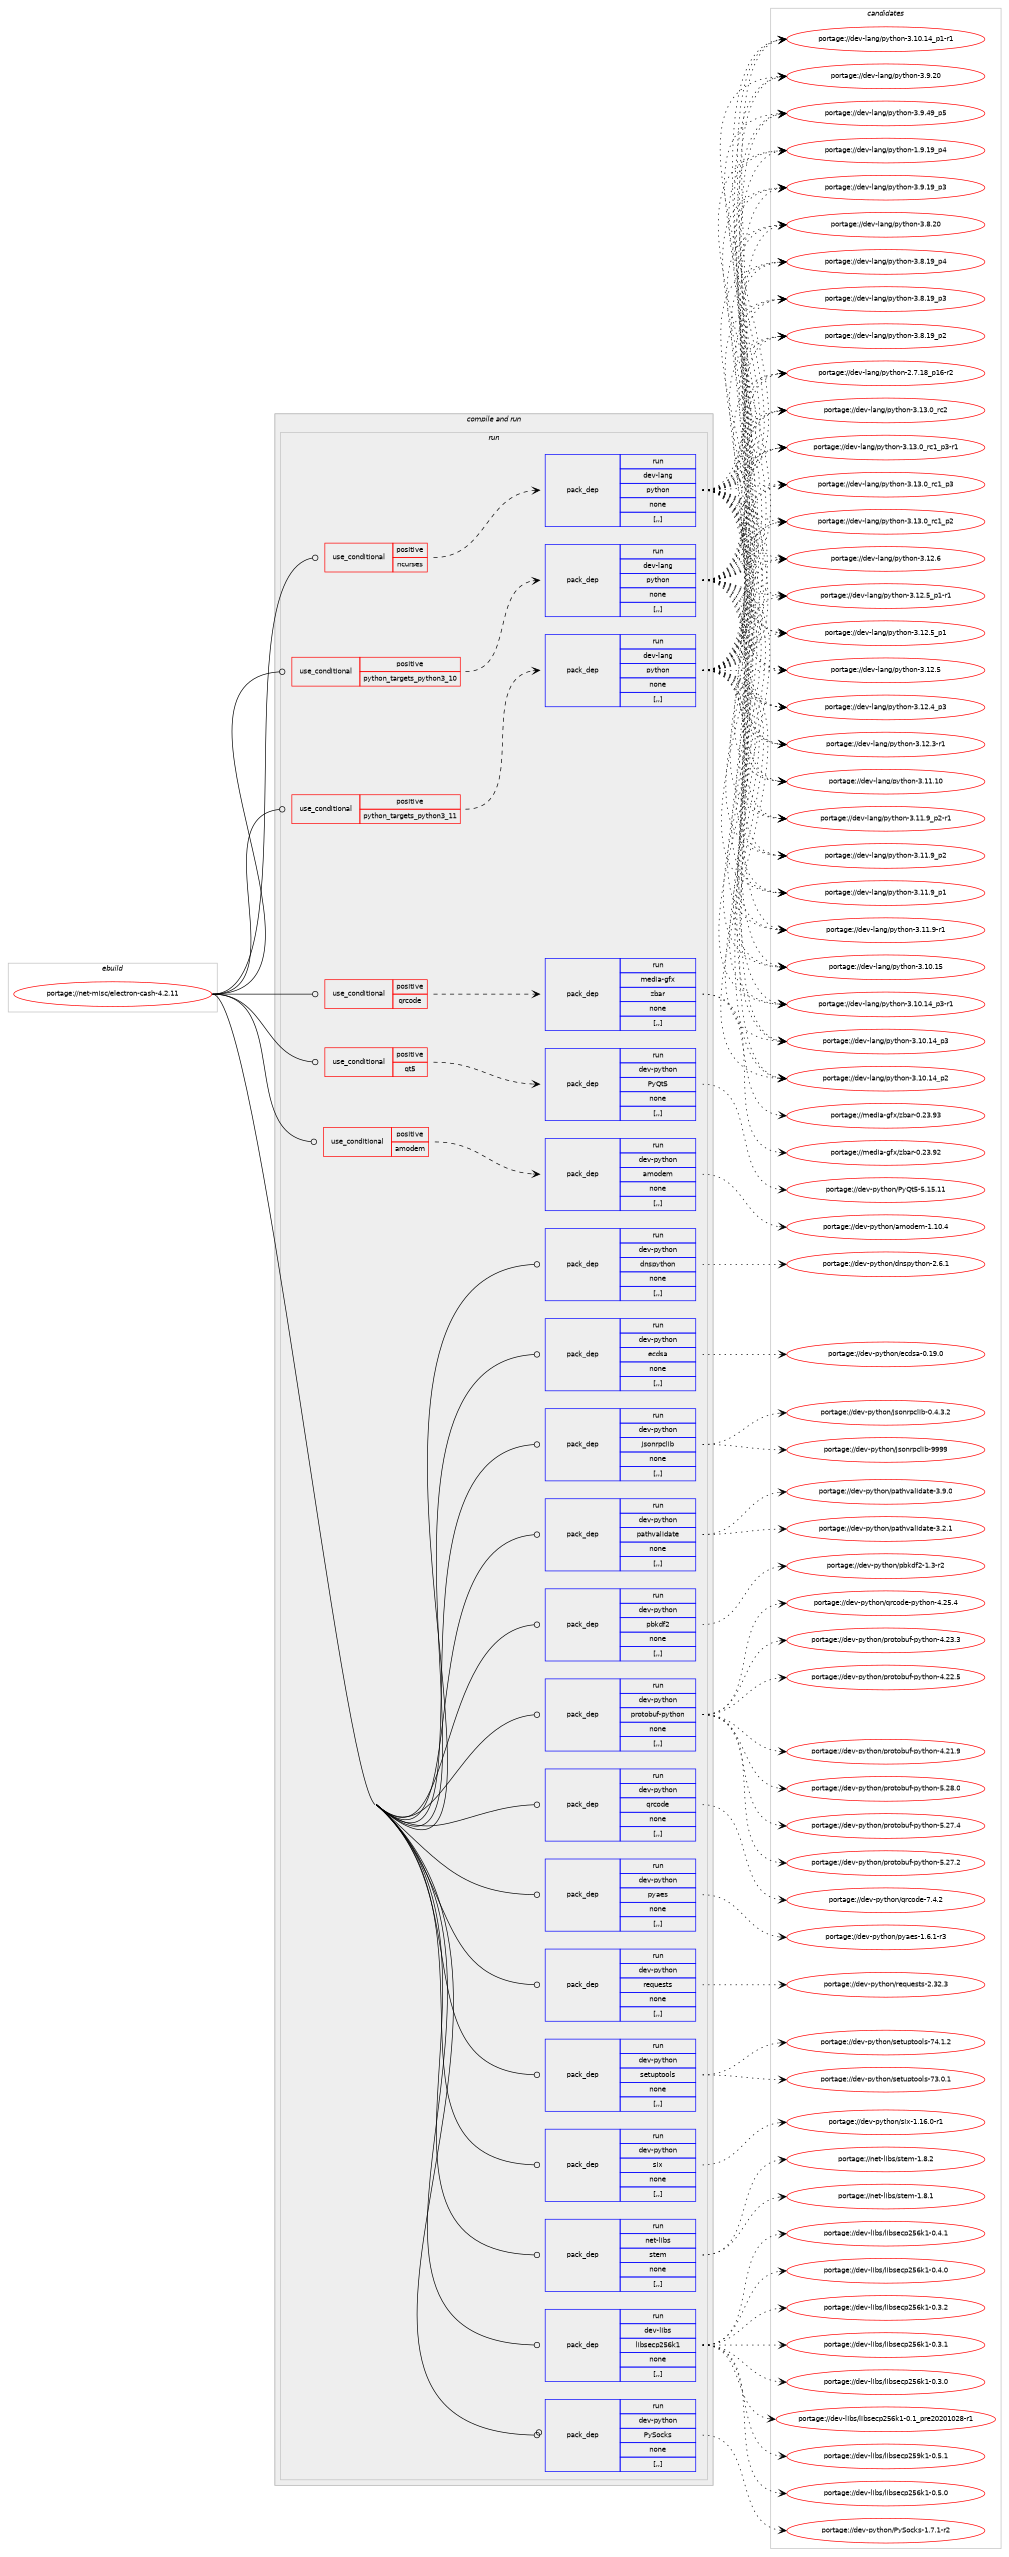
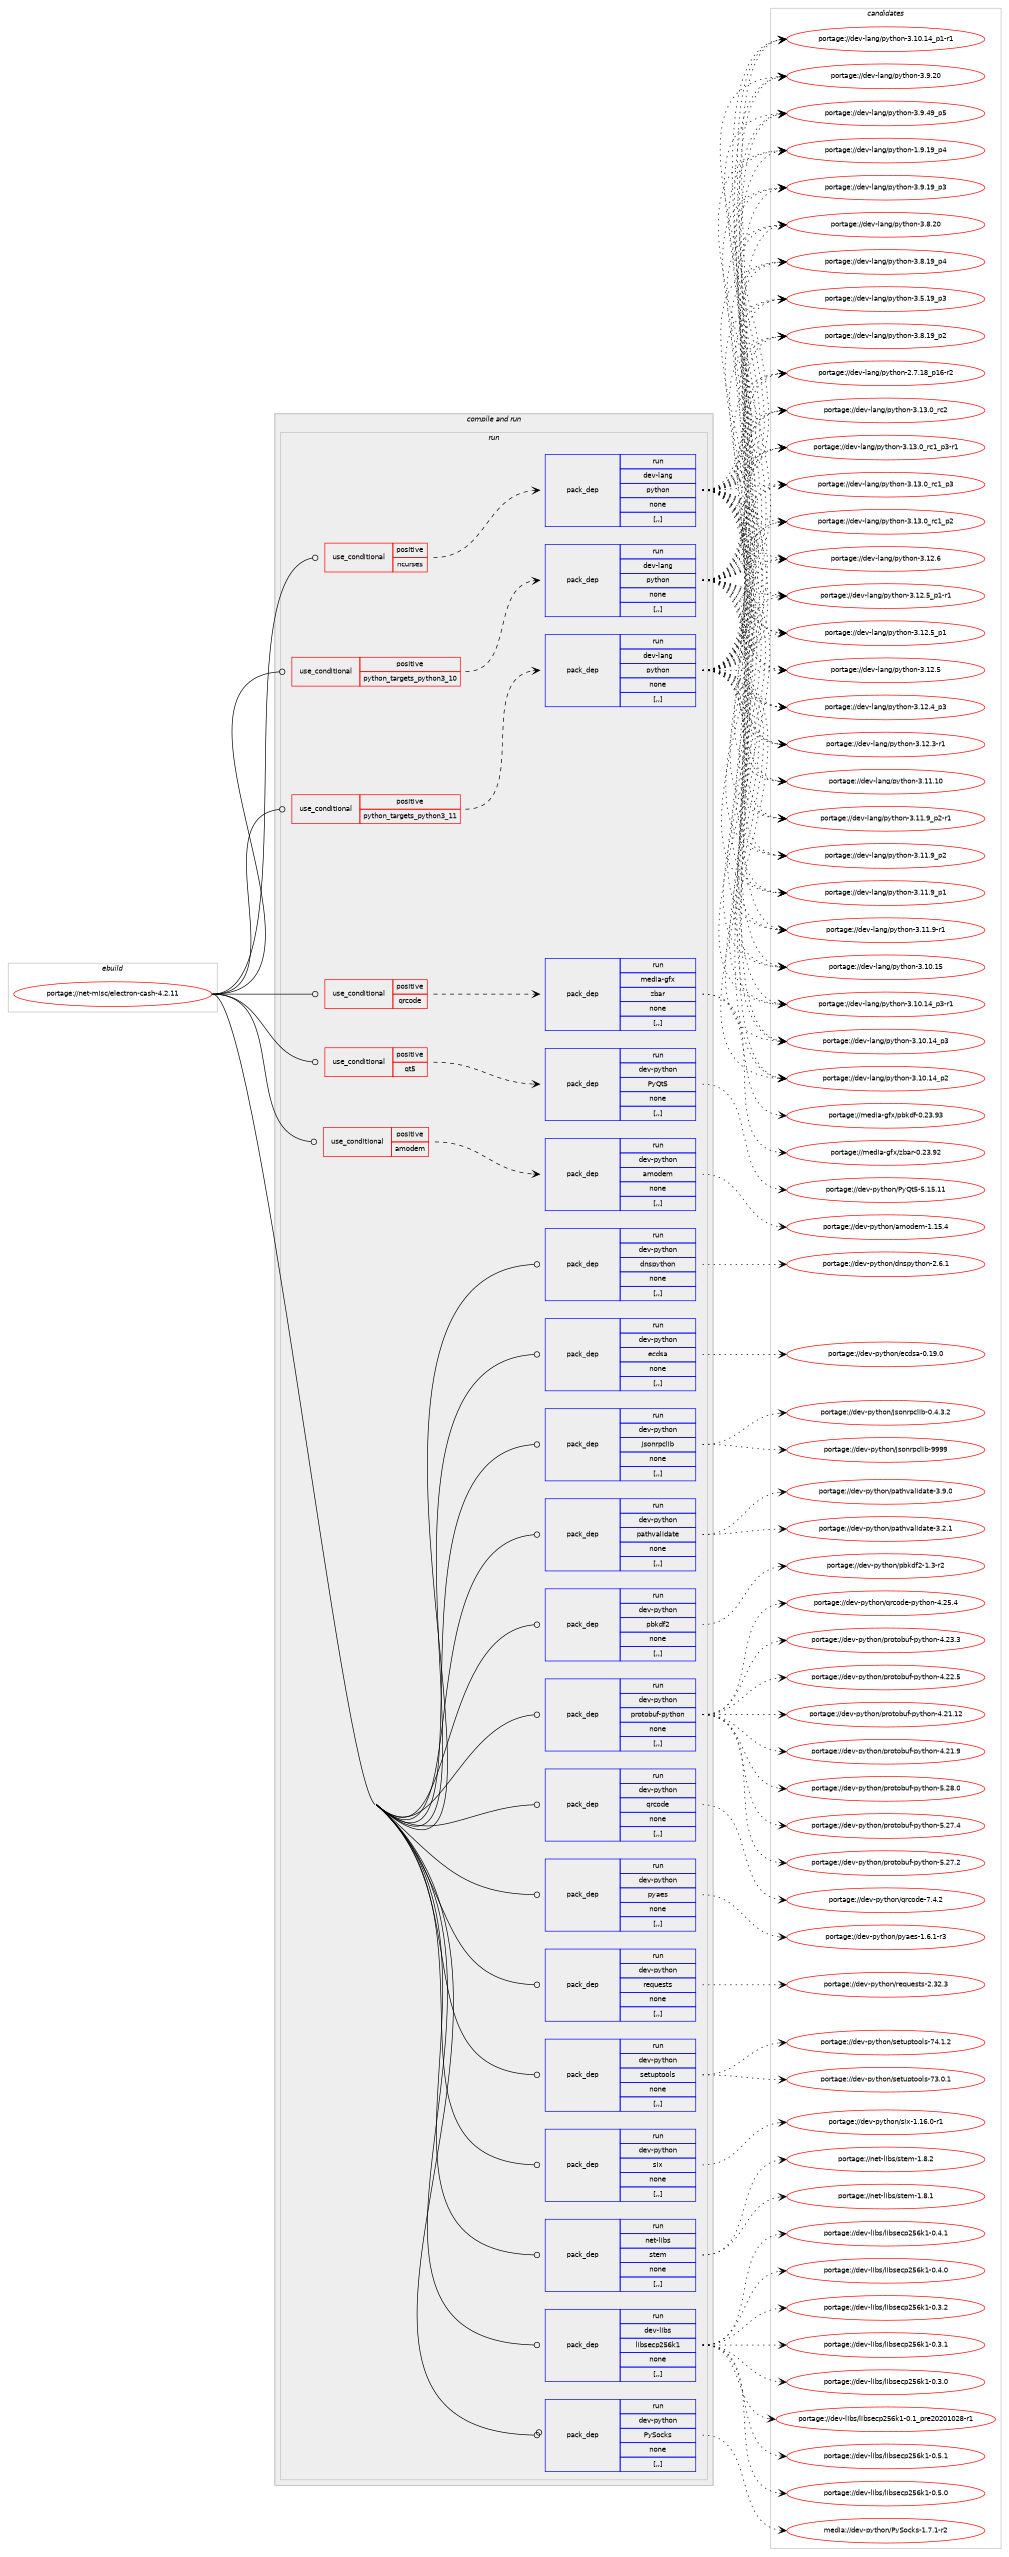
node "portage://dev-lang/python-3.8.19_p3": label "portage://dev-lang/python-3.8.19_p3" -> "portage://dev-lang/python-3.5.19_p3"
node "portage://media-gfx/zbar-0.23.93": label "portage://media-gfx/zbar-0.23.93" -> "portage://media-gfx/pbkdf-0.23.93"
node "portage://dev-python/amodem-1.10.4": label "portage://dev-python/amodem-1.10.4" -> "portage://dev-python/amodem-1.15.4"
node "portage://dev-python/protobuf-python-4.21.12": added
node "portage://dev-libs/libsecp259k1-0.5.1": label "portage://dev-libs/libsecp259k1-0.5.1" -> "portage://dev-libs/libsecp256k1-0.5.1"
node "portage://dev-python/PySocks-1.7.1-r2": label "portage://dev-python/PySocks-1.7.1-r2" -> "media://dev-python/PySocks-1.7.1-r2"
